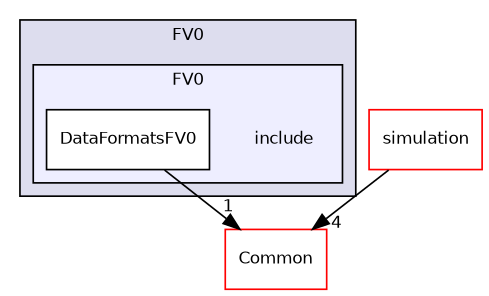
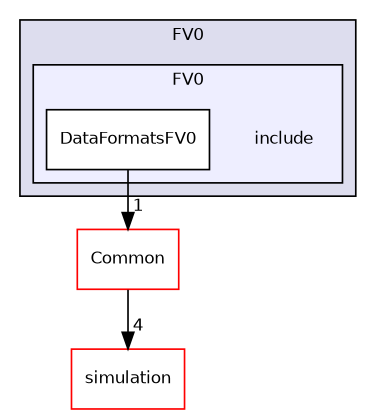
edge "simulation" -> "Common": reversed
